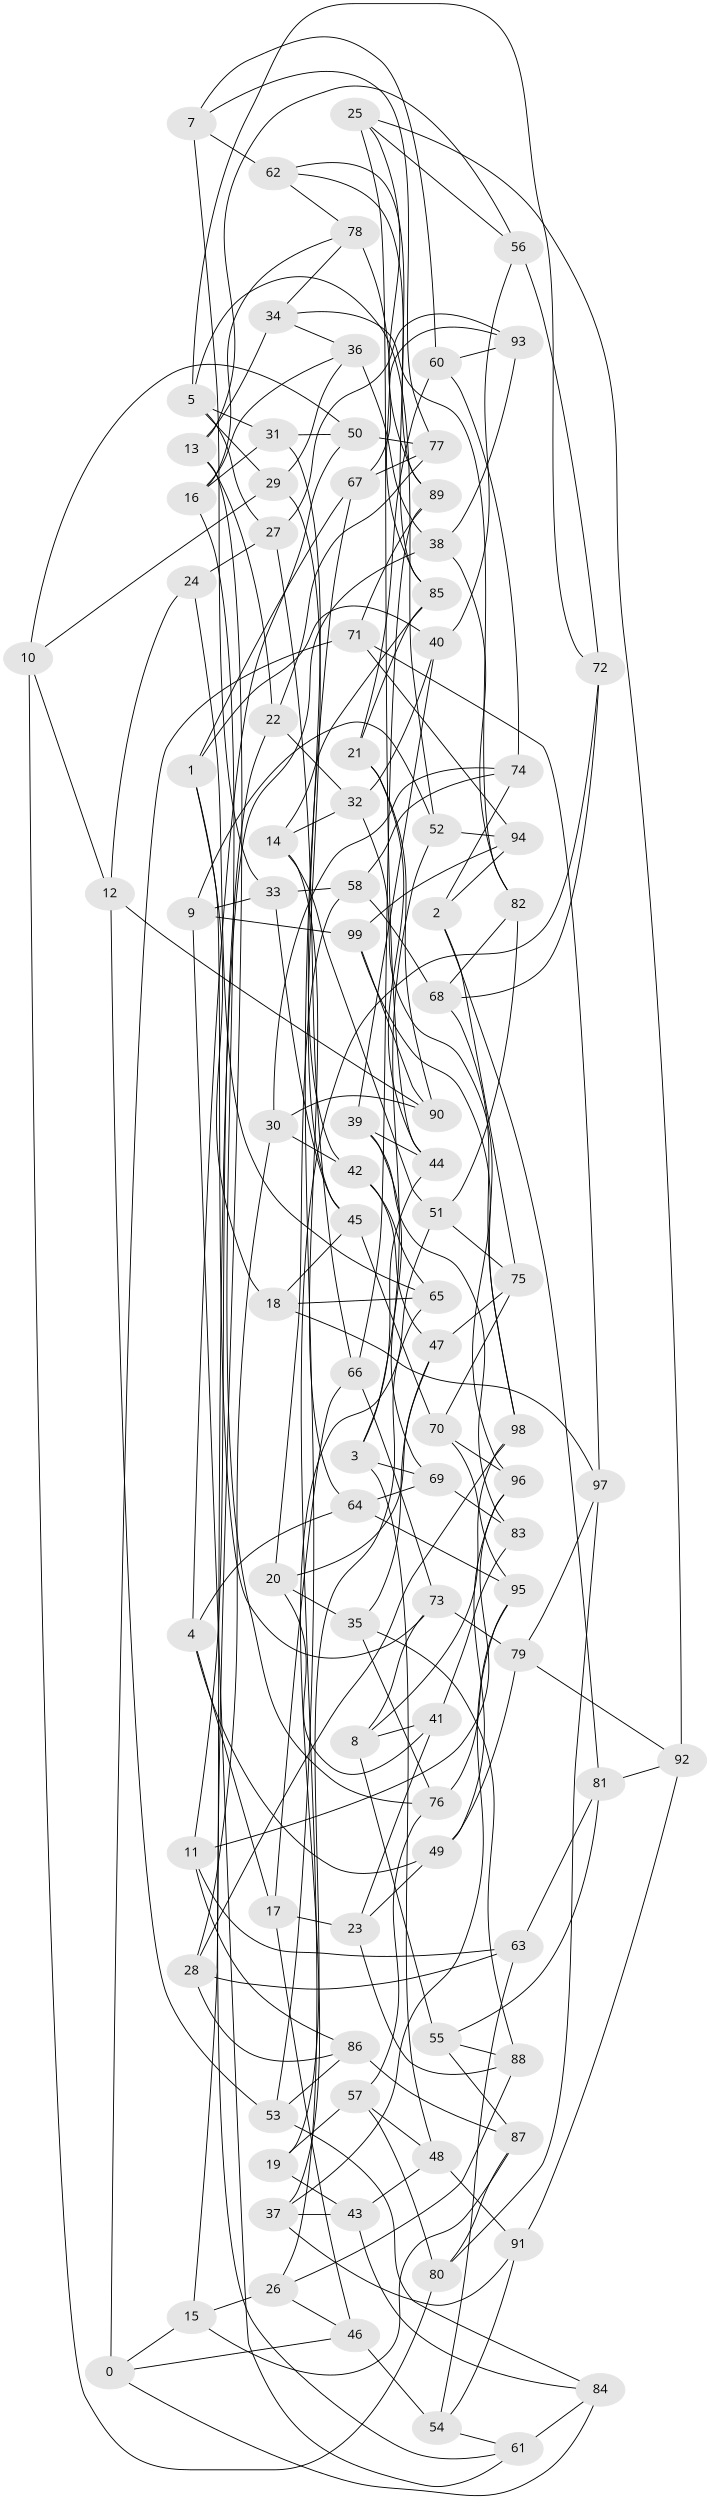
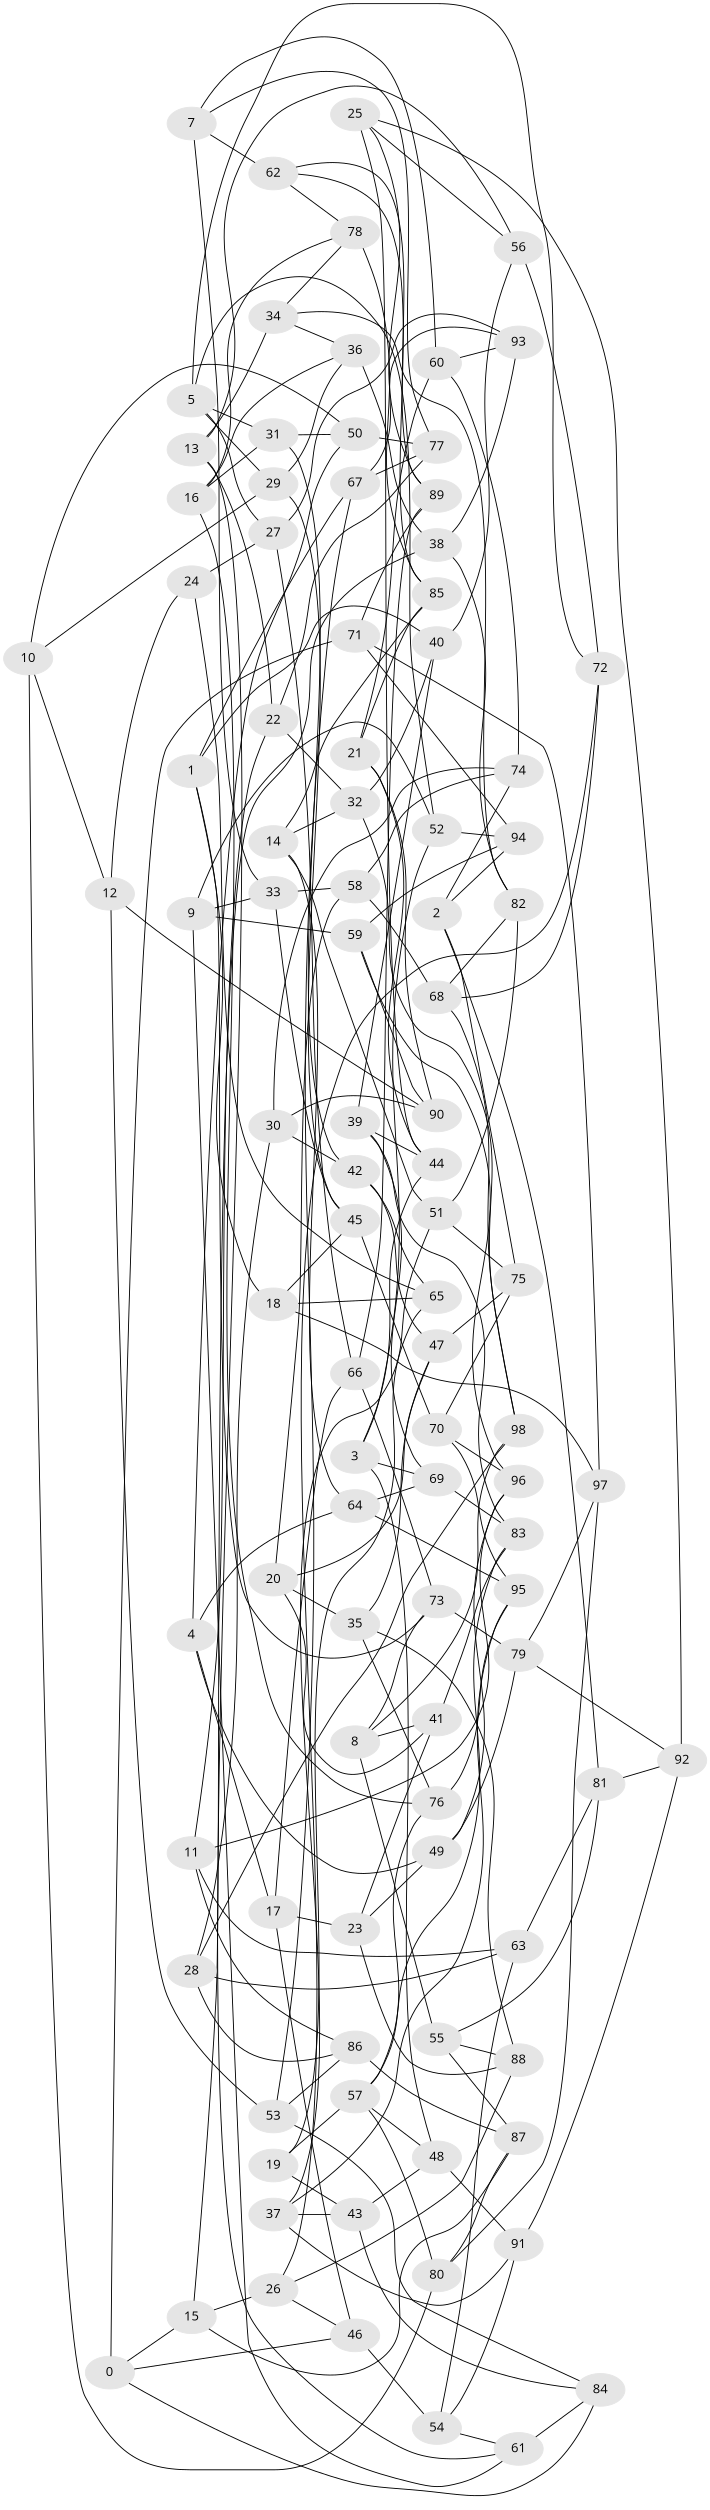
node "99": label "99" -> "59"
edge "83" -- "57": added
